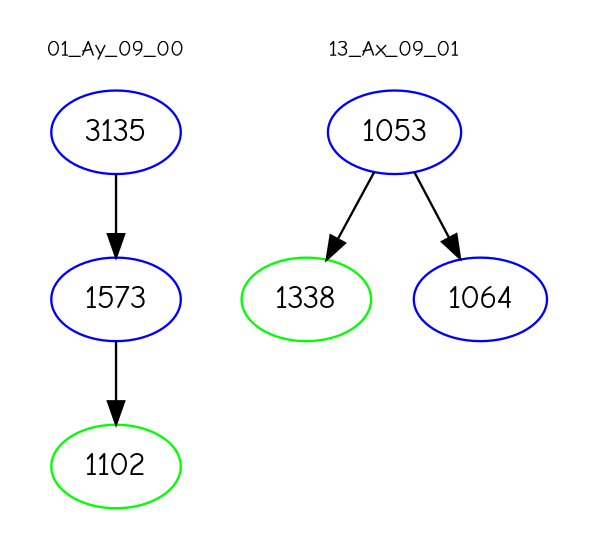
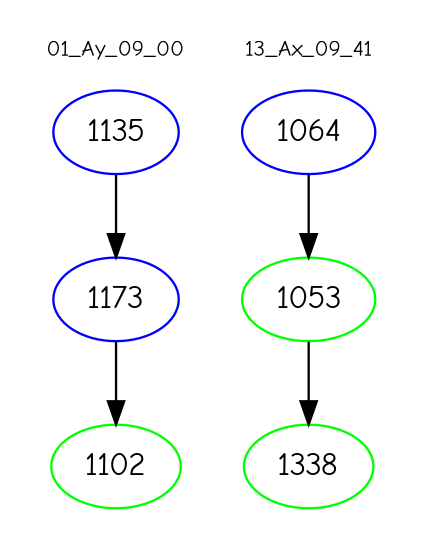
cluster "13_Ax_09_01": label "13_Ax_09_01" -> "13_Ax_09_41"
node "3135": label "3135" -> "1135"
node "1053": color blue -> green
edge "1053" -> "1064": reversed
node "1573": label "1573" -> "1173"
